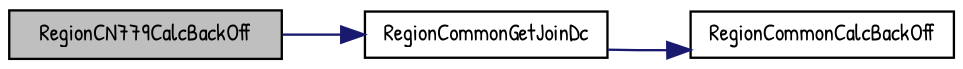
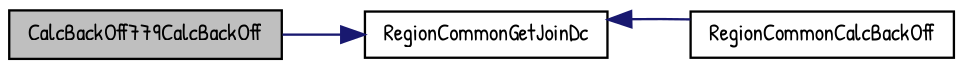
node "RegionCN779CalcBackOff": label "RegionCN779CalcBackOff" -> "CalcBackOff779CalcBackOff"
edge "RegionCommonGetJoinDc" -> "RegionCommonCalcBackOff": reversed
